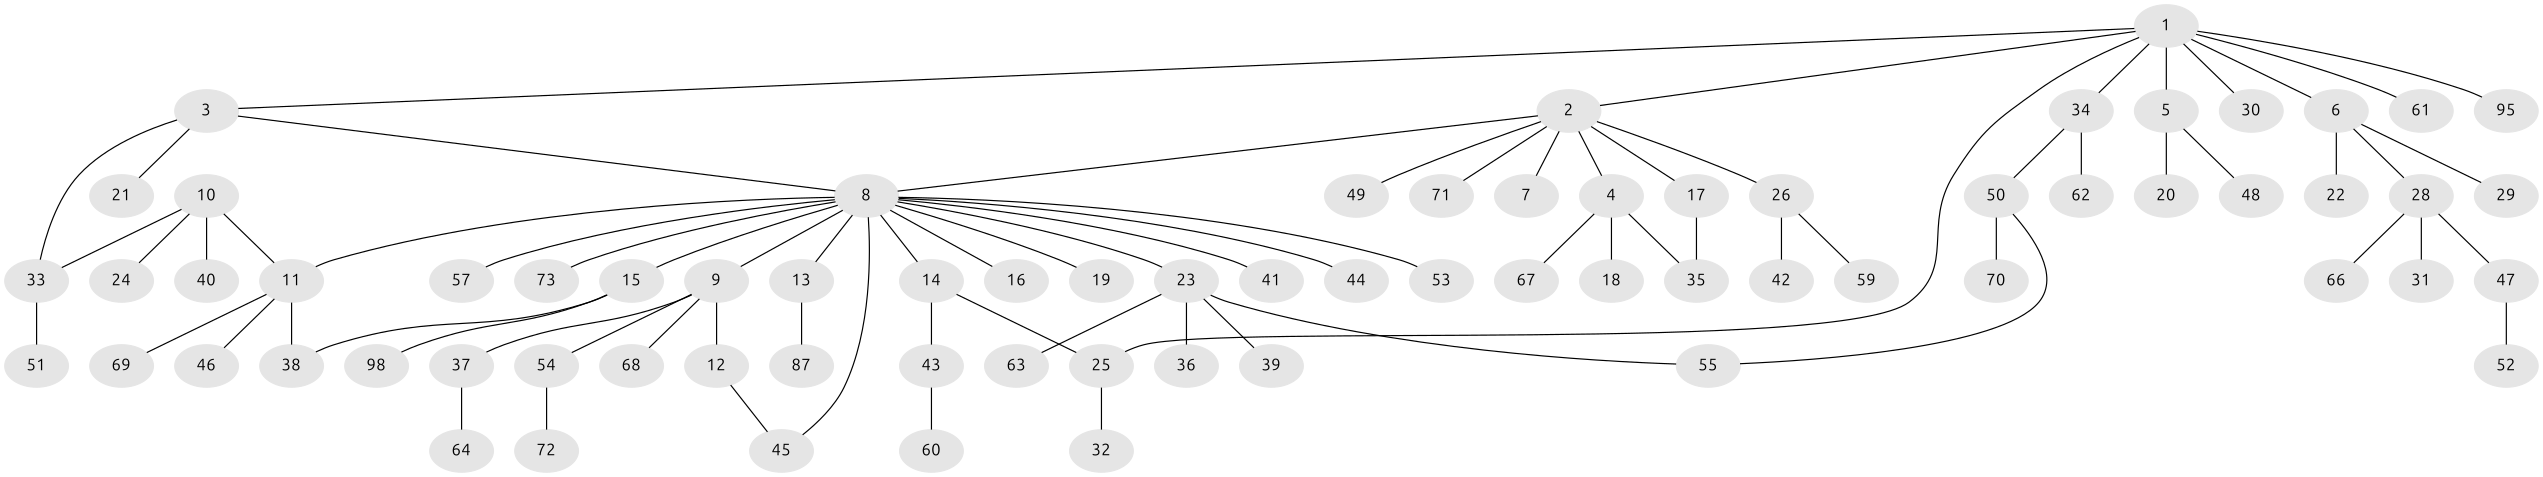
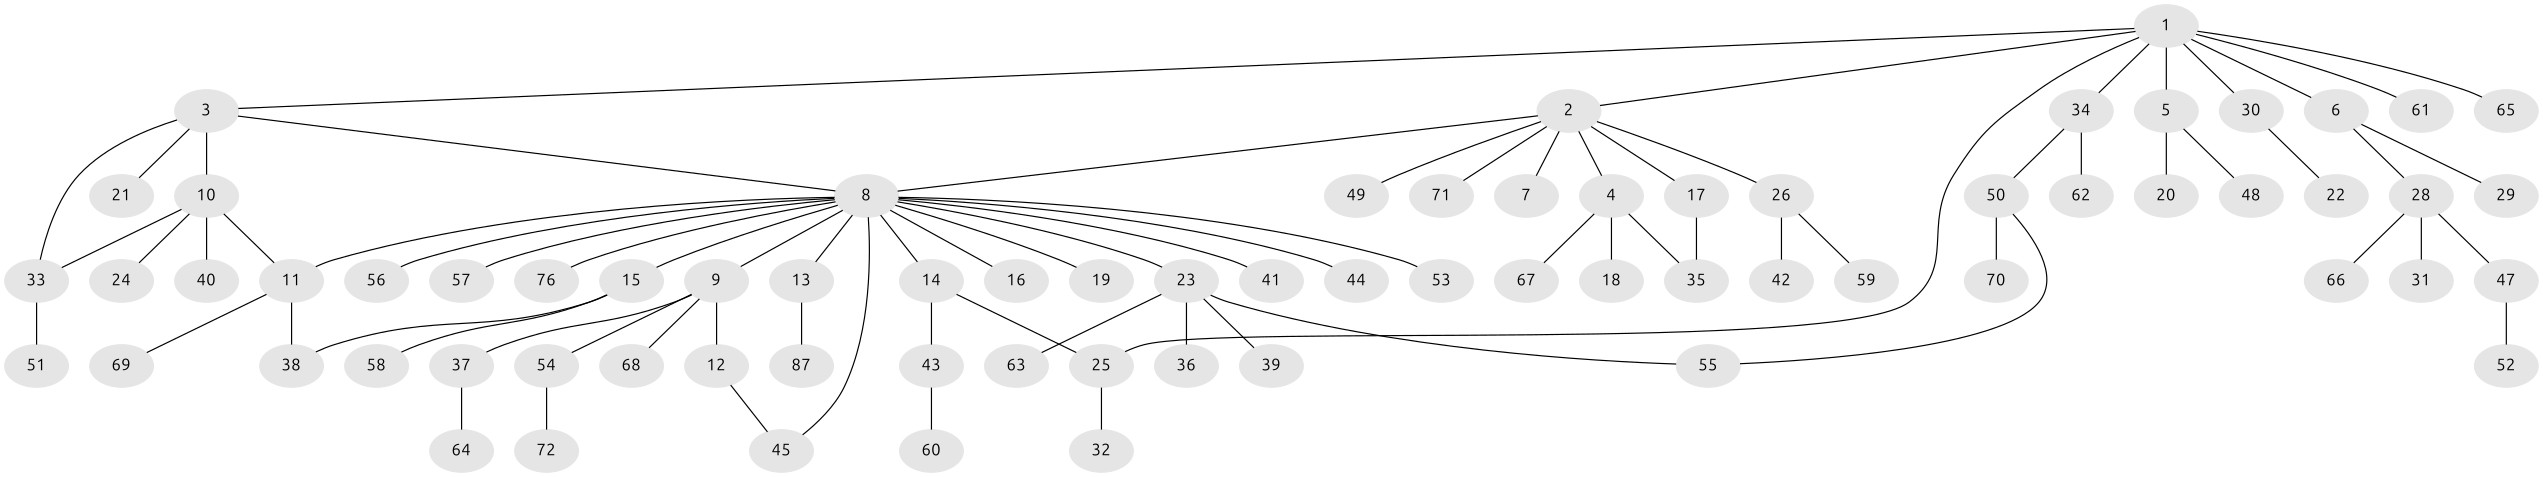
node "95": label "95" -> "65"
edge "3" -- "10": added
edge "6" -- "22": now "30" -- "22"
node "56": added
node "73": label "73" -> "76"
node "46": removed
node "98": label "98" -> "58"
